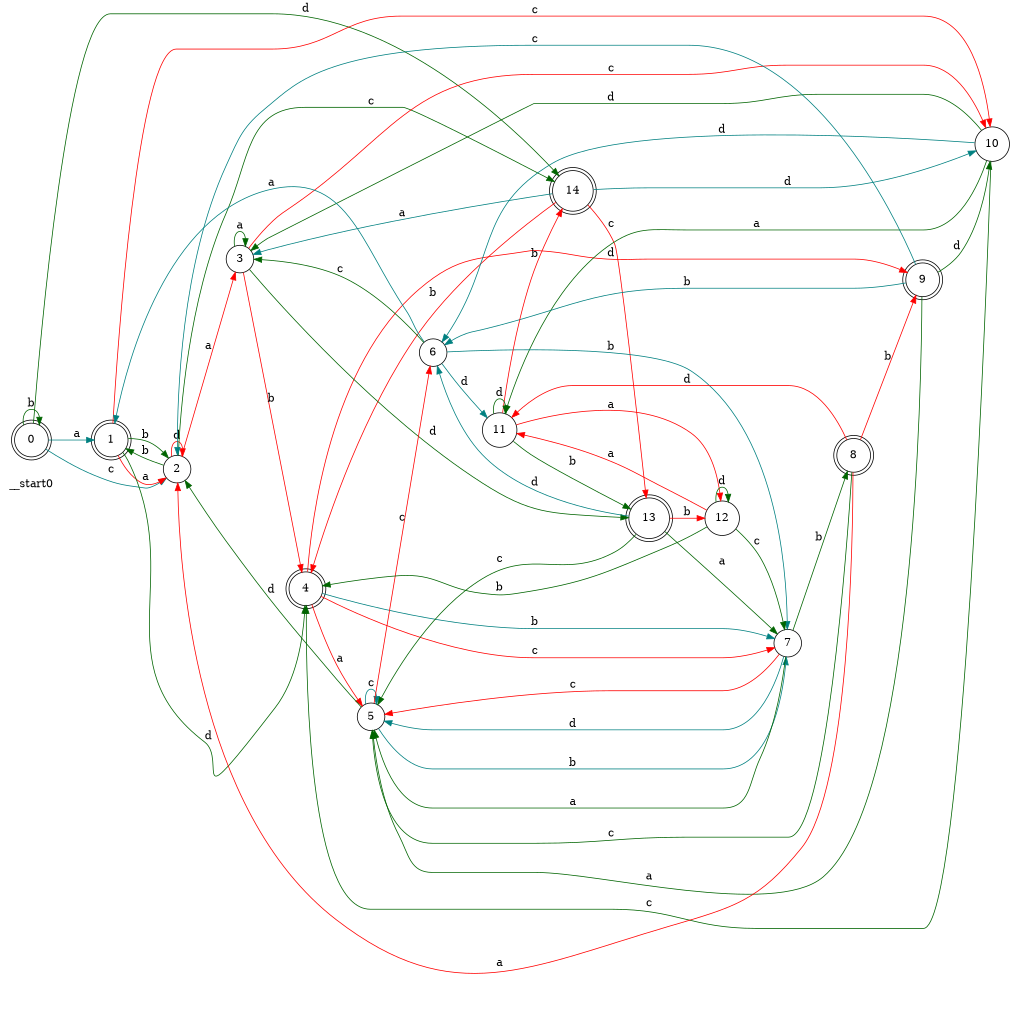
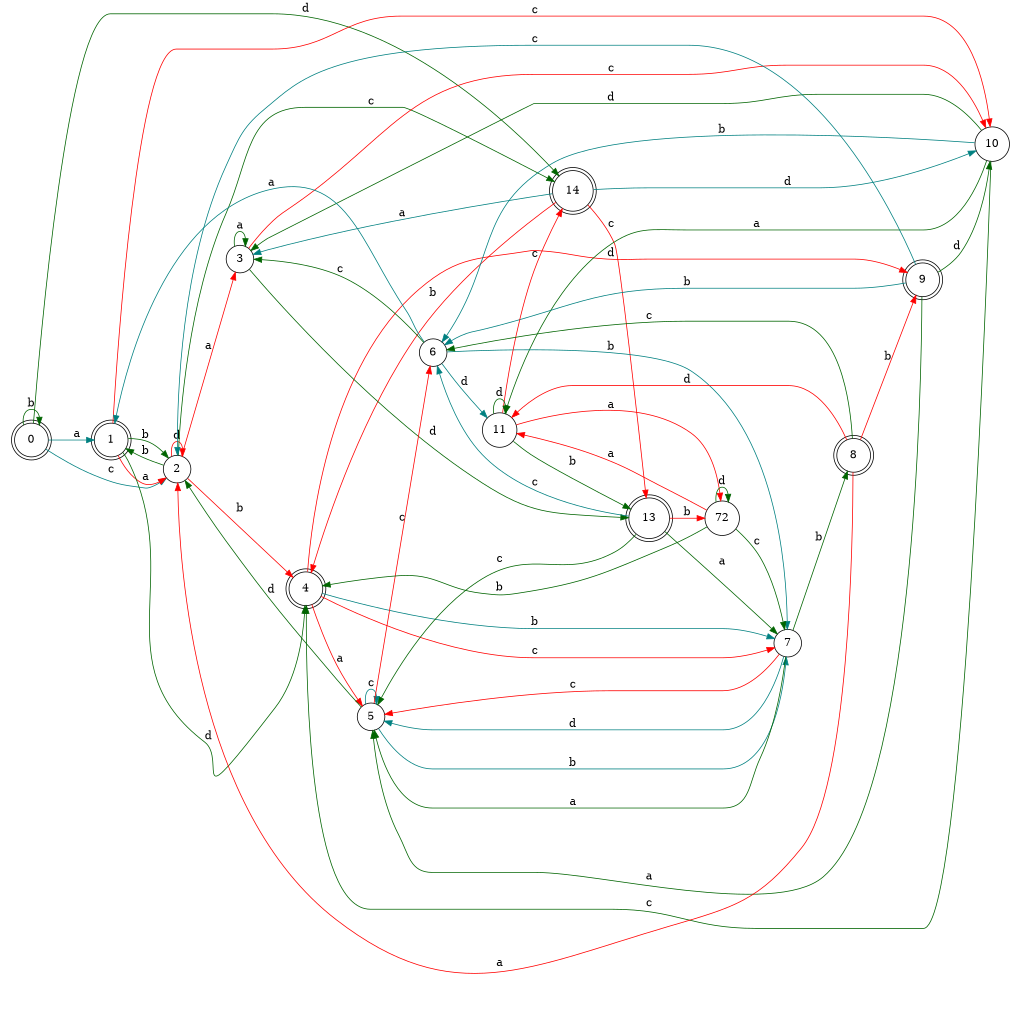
edge "10" -> "6": label "d" -> "b"
edge "11" -> "14": label "b" -> "c"
edge "3" -> "4": now "2" -> "4"
edge "13" -> "6": label "d" -> "c"
node "__start0": removed
node "12": label "12" -> "72"
edge "8" -> "5": now "8" -> "6"
